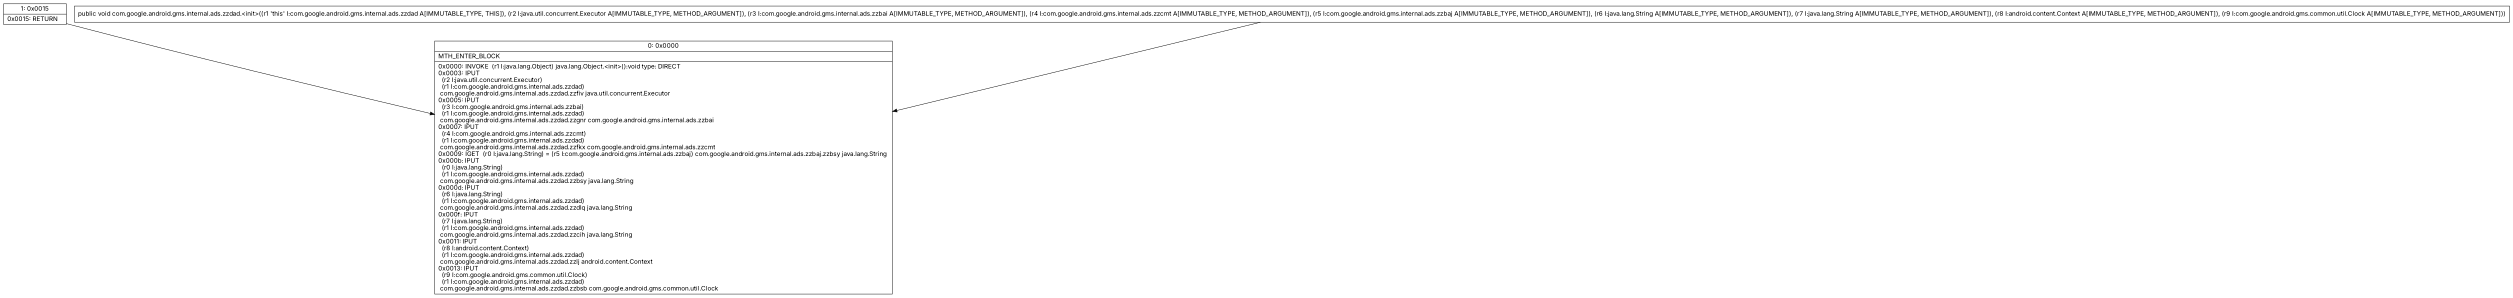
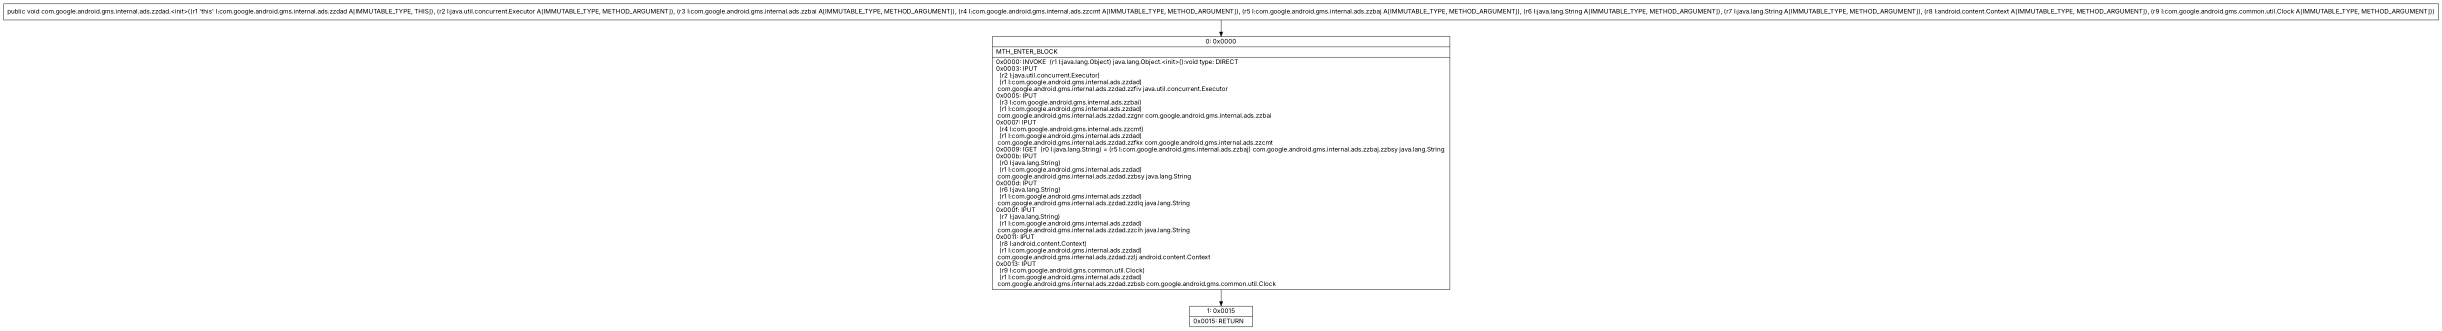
edge "1: 0x0015" -> "0: 0x0000": reversed
